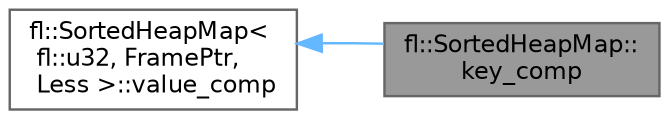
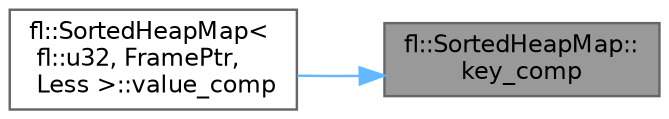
edge "fl::SortedHeapMap:: key_comp" -> "fl::SortedHeapMap< fl::u32, FramePtr, Less >::value_comp": reversed
